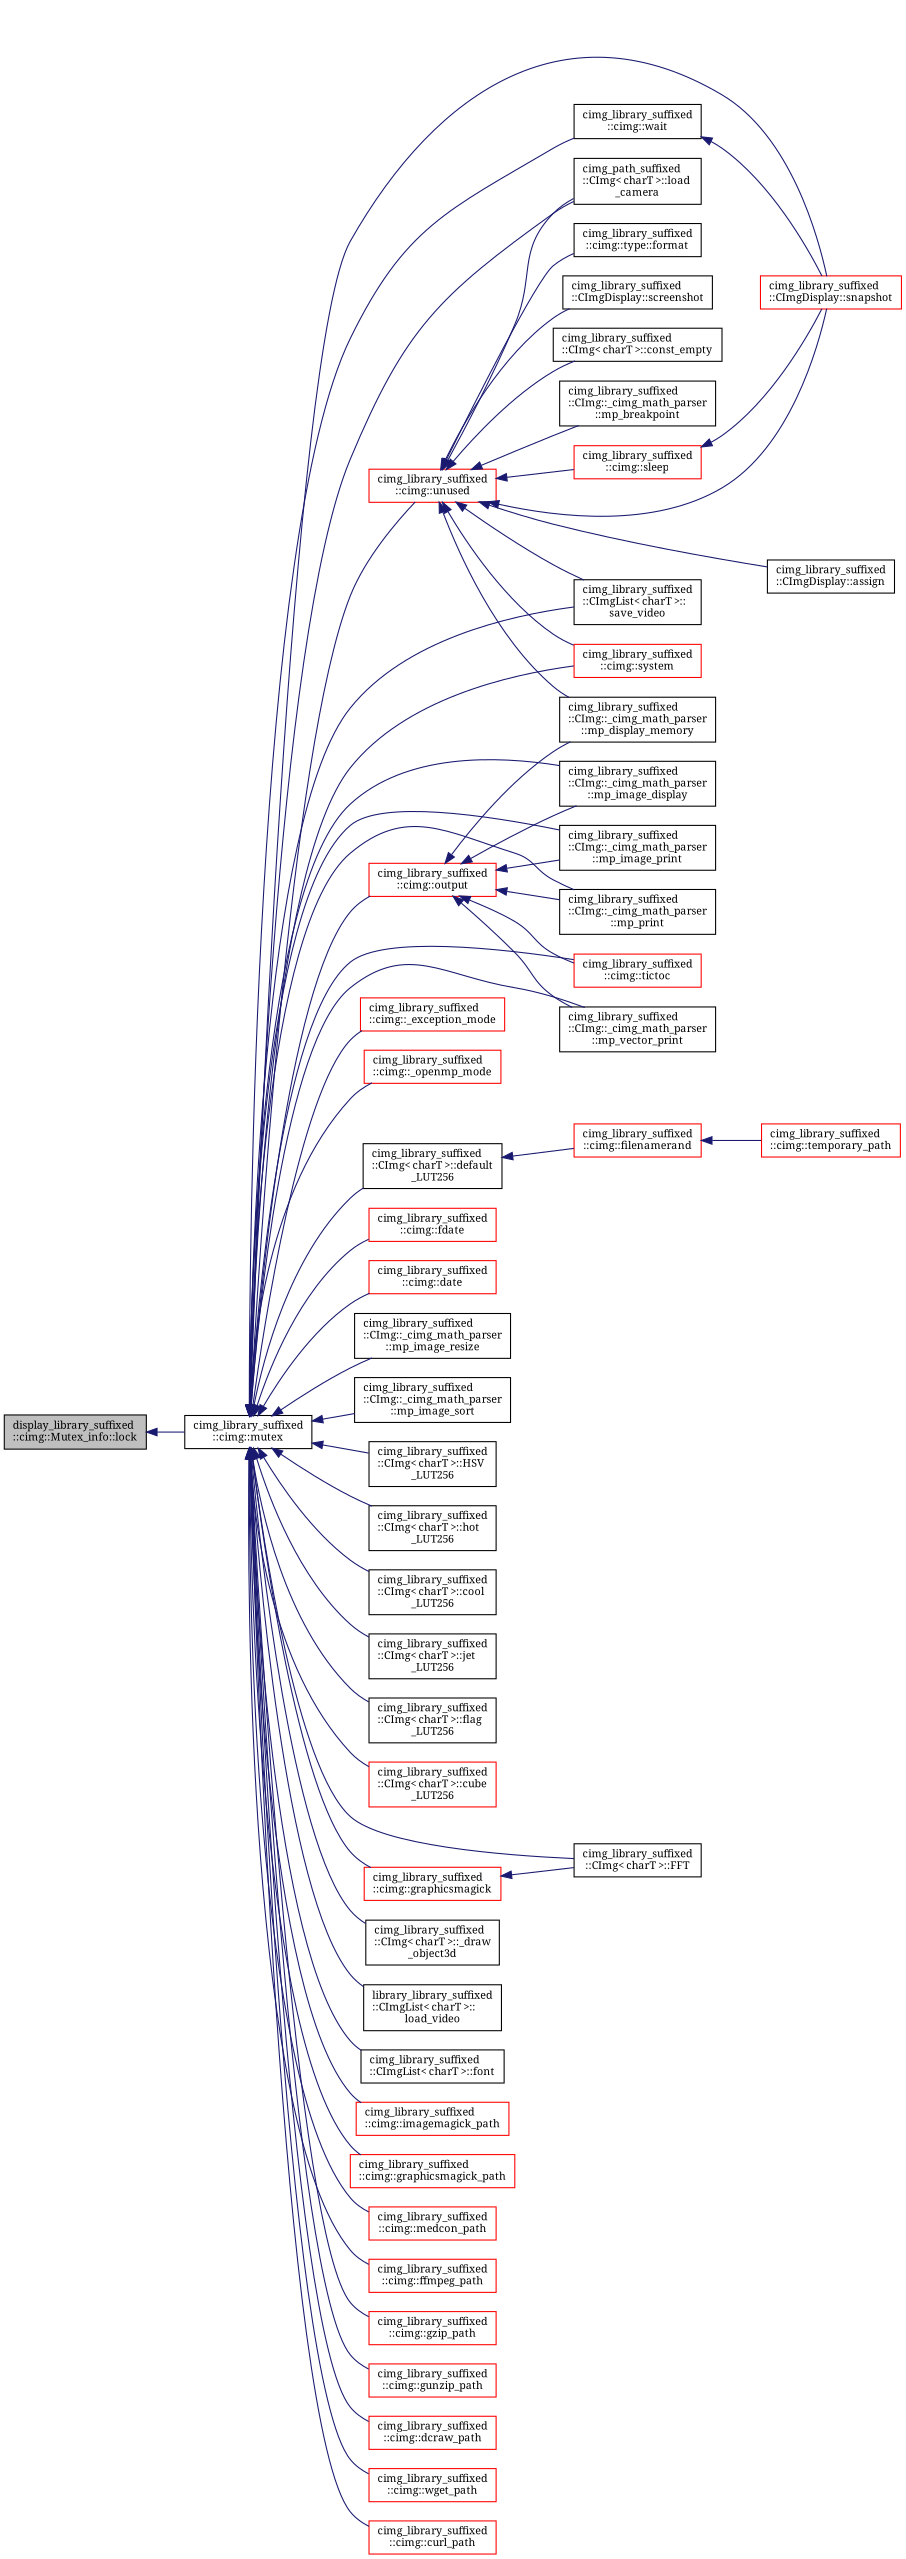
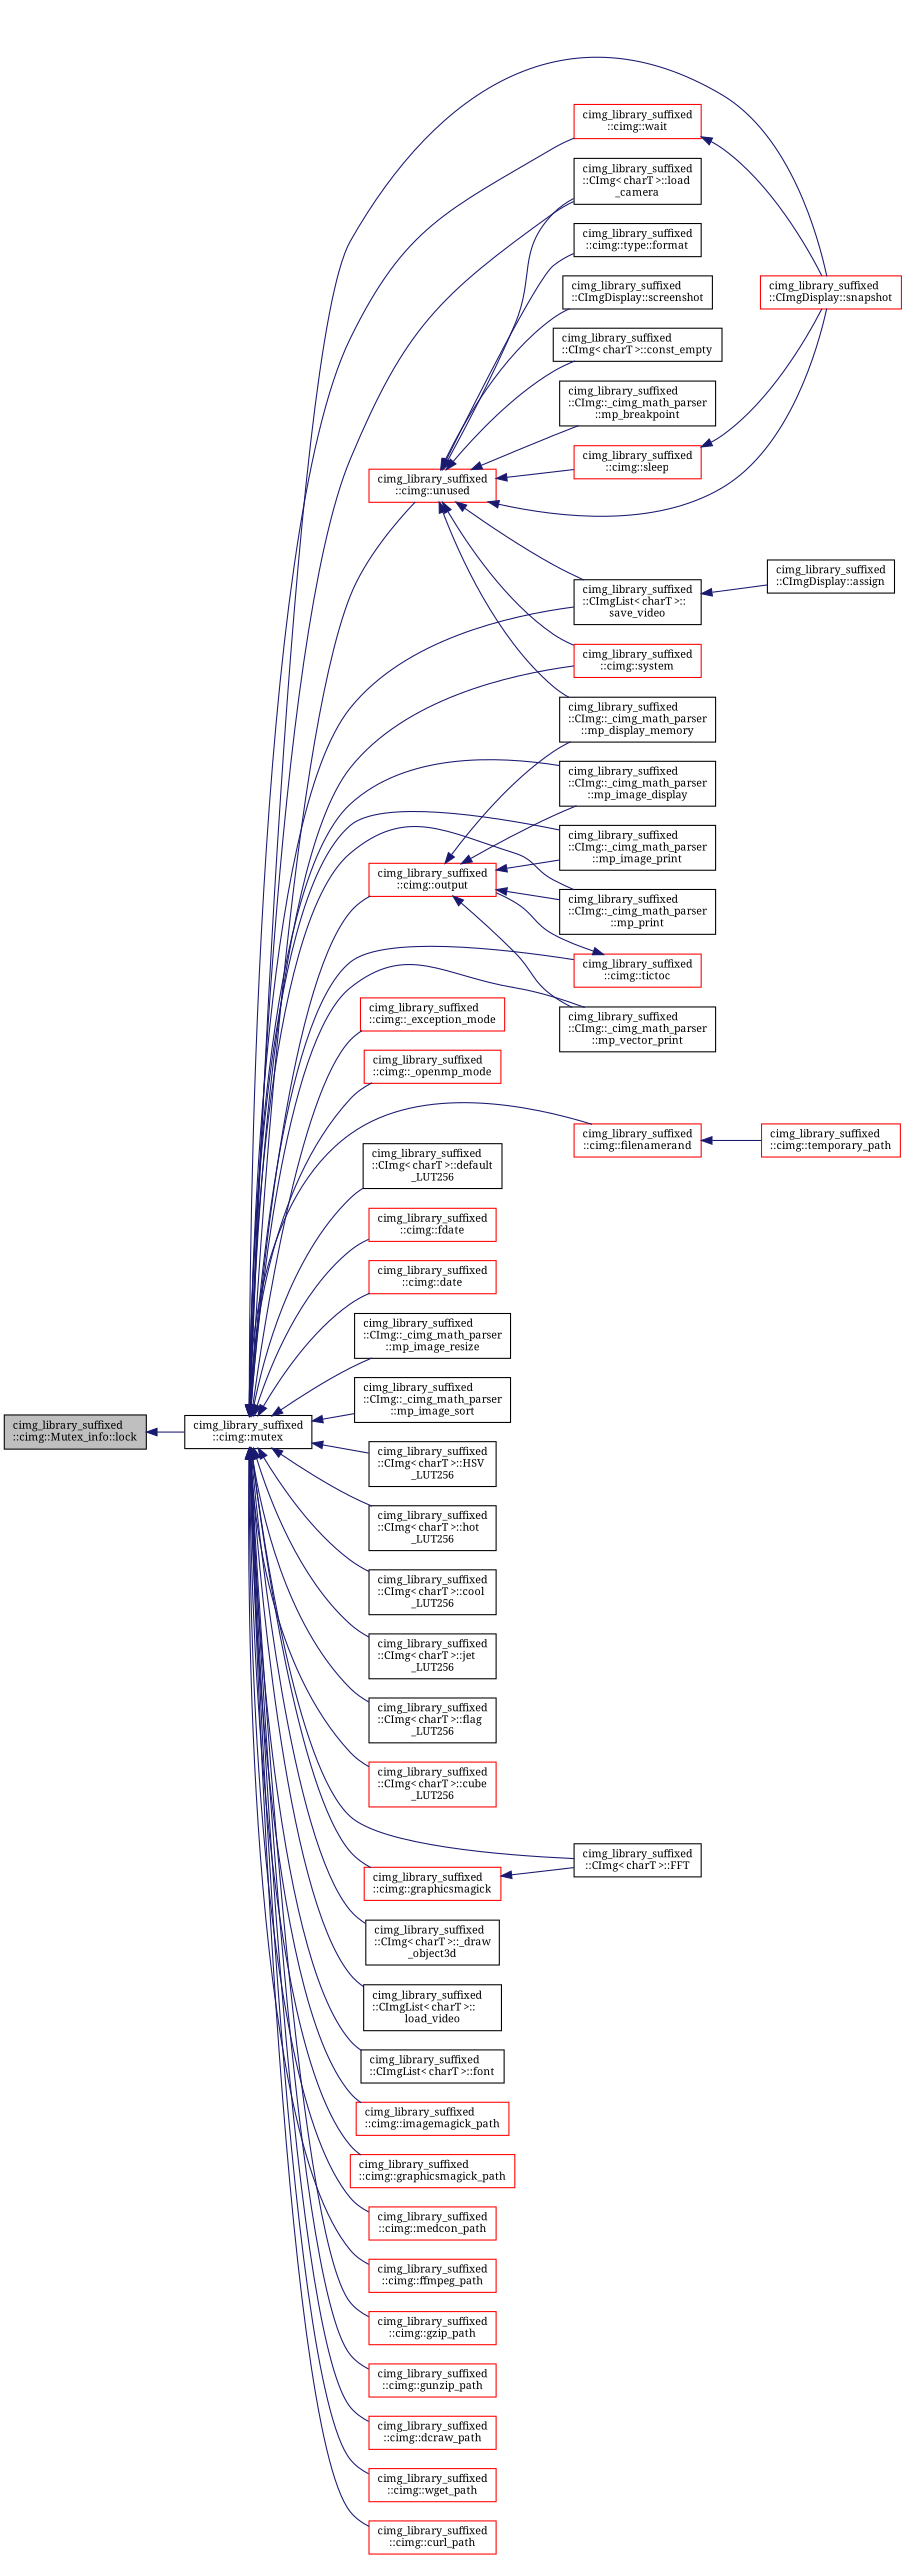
node "cimg_library_suffixed ::cimg::wait": color black -> red
node "cimg_path_suffixed ::CImg< charT >::load _camera": label "cimg_path_suffixed ::CImg< charT >::load _camera" -> "cimg_library_suffixed ::CImg< charT >::load _camera"
edge "cimg_library_suffixed ::CImgDisplay::assign" -> "cimg_library_suffixed ::cimg::unused": now "cimg_library_suffixed ::CImgDisplay::assign" -> "cimg_library_suffixed ::CImgList< charT >:: save_video"
edge "cimg_library_suffixed ::cimg::tictoc" -> "cimg_library_suffixed ::cimg::output": reversed
edge "cimg_library_suffixed ::cimg::filenamerand" -> "cimg_library_suffixed ::CImg< charT >::default _LUT256": now "cimg_library_suffixed ::cimg::filenamerand" -> "cimg_library_suffixed ::cimg::mutex"
node "display_library_suffixed ::cimg::Mutex_info::lock": label "display_library_suffixed ::cimg::Mutex_info::lock" -> "cimg_library_suffixed ::cimg::Mutex_info::lock"
node "library_library_suffixed ::CImgList< charT >:: load_video": label "library_library_suffixed ::CImgList< charT >:: load_video" -> "cimg_library_suffixed ::CImgList< charT >:: load_video"
